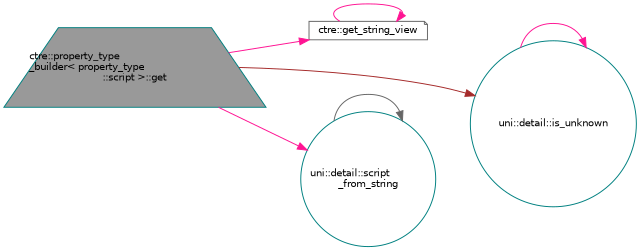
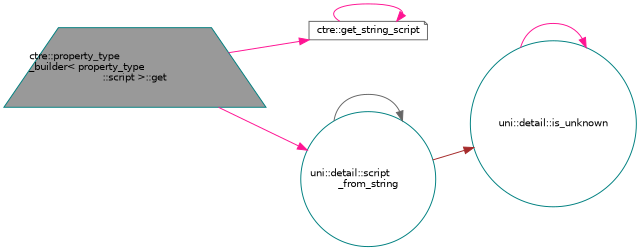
node "ctre::get_string_view": label "ctre::get_string_view" -> "ctre::get_string_script"
edge "ctre::property_type _builder< property_type ::script >::get" -> "uni::detail::is_unknown": now "uni::detail::script _from_string" -> "uni::detail::is_unknown"
